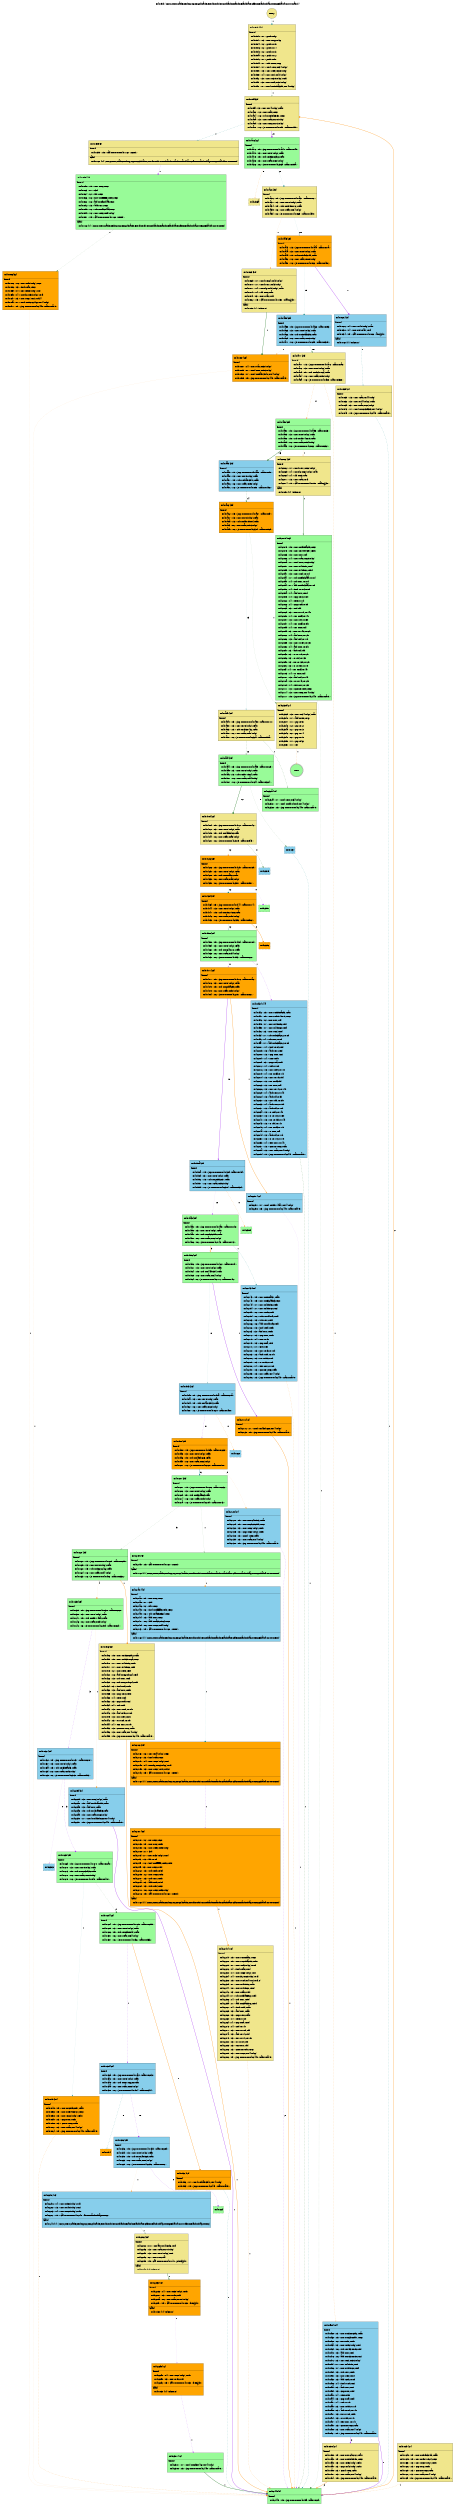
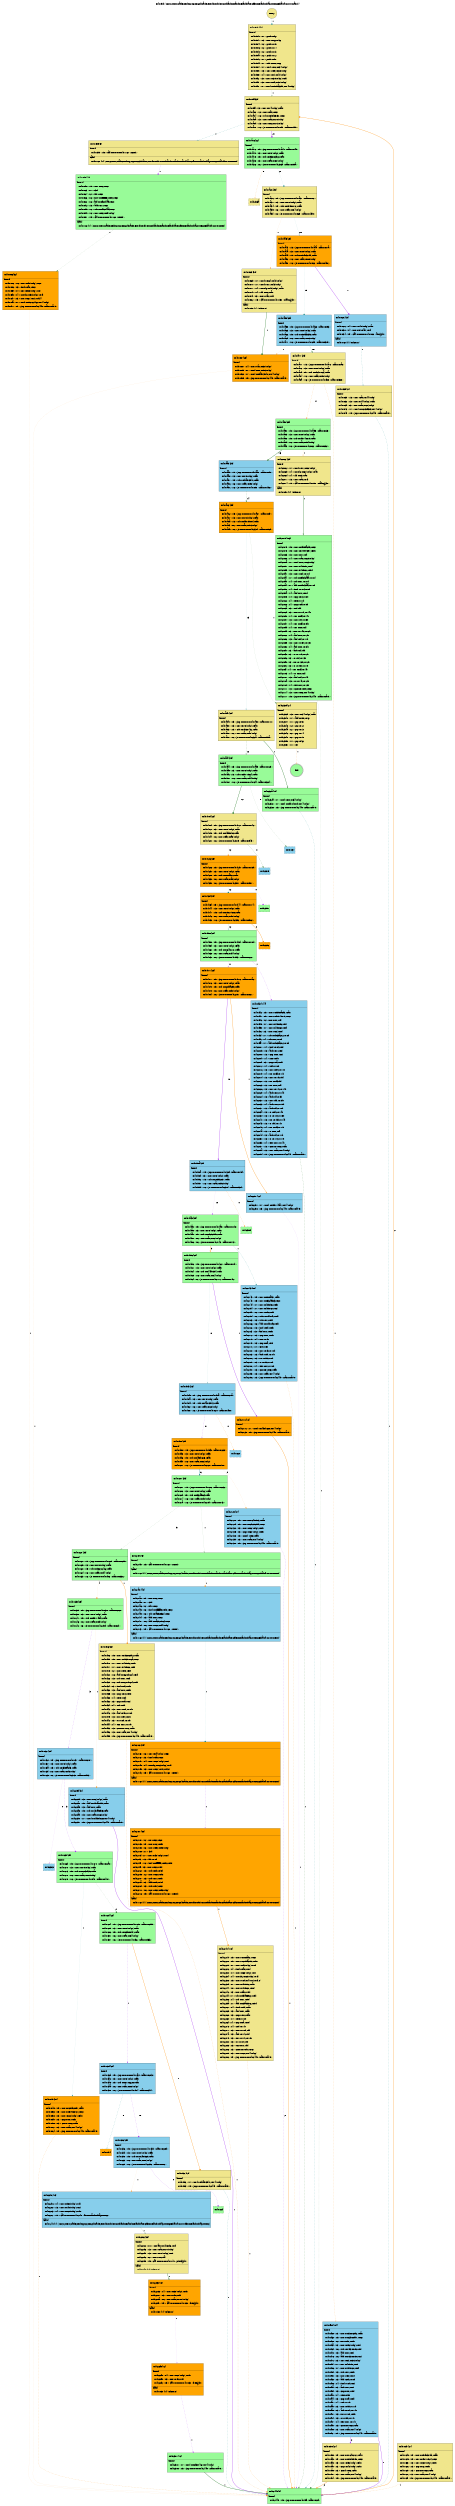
edge "0x401adb [25]" -> "0x40232a [19]": style dashed -> bold
node "Users": label "Users" -> "Exit"
edge "0x401cf4" -> "0x402449 [5]": now "0x40232a [19]" -> "0x402449 [5]"
edge "0x401f06 [88]" -> "0x402449 [5]": style bold -> dashed
node "0x401fc6 [12]": fillcolor orange -> khaki
